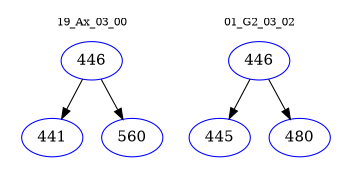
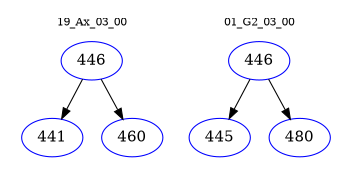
cluster "01_G2_03_02": label "01_G2_03_02" -> "01_G2_03_00"
node "560": label "560" -> "460"
